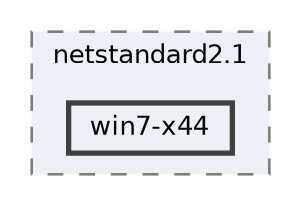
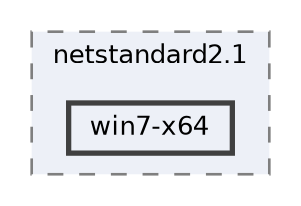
node "win7-x44": label "win7-x44" -> "win7-x64"
